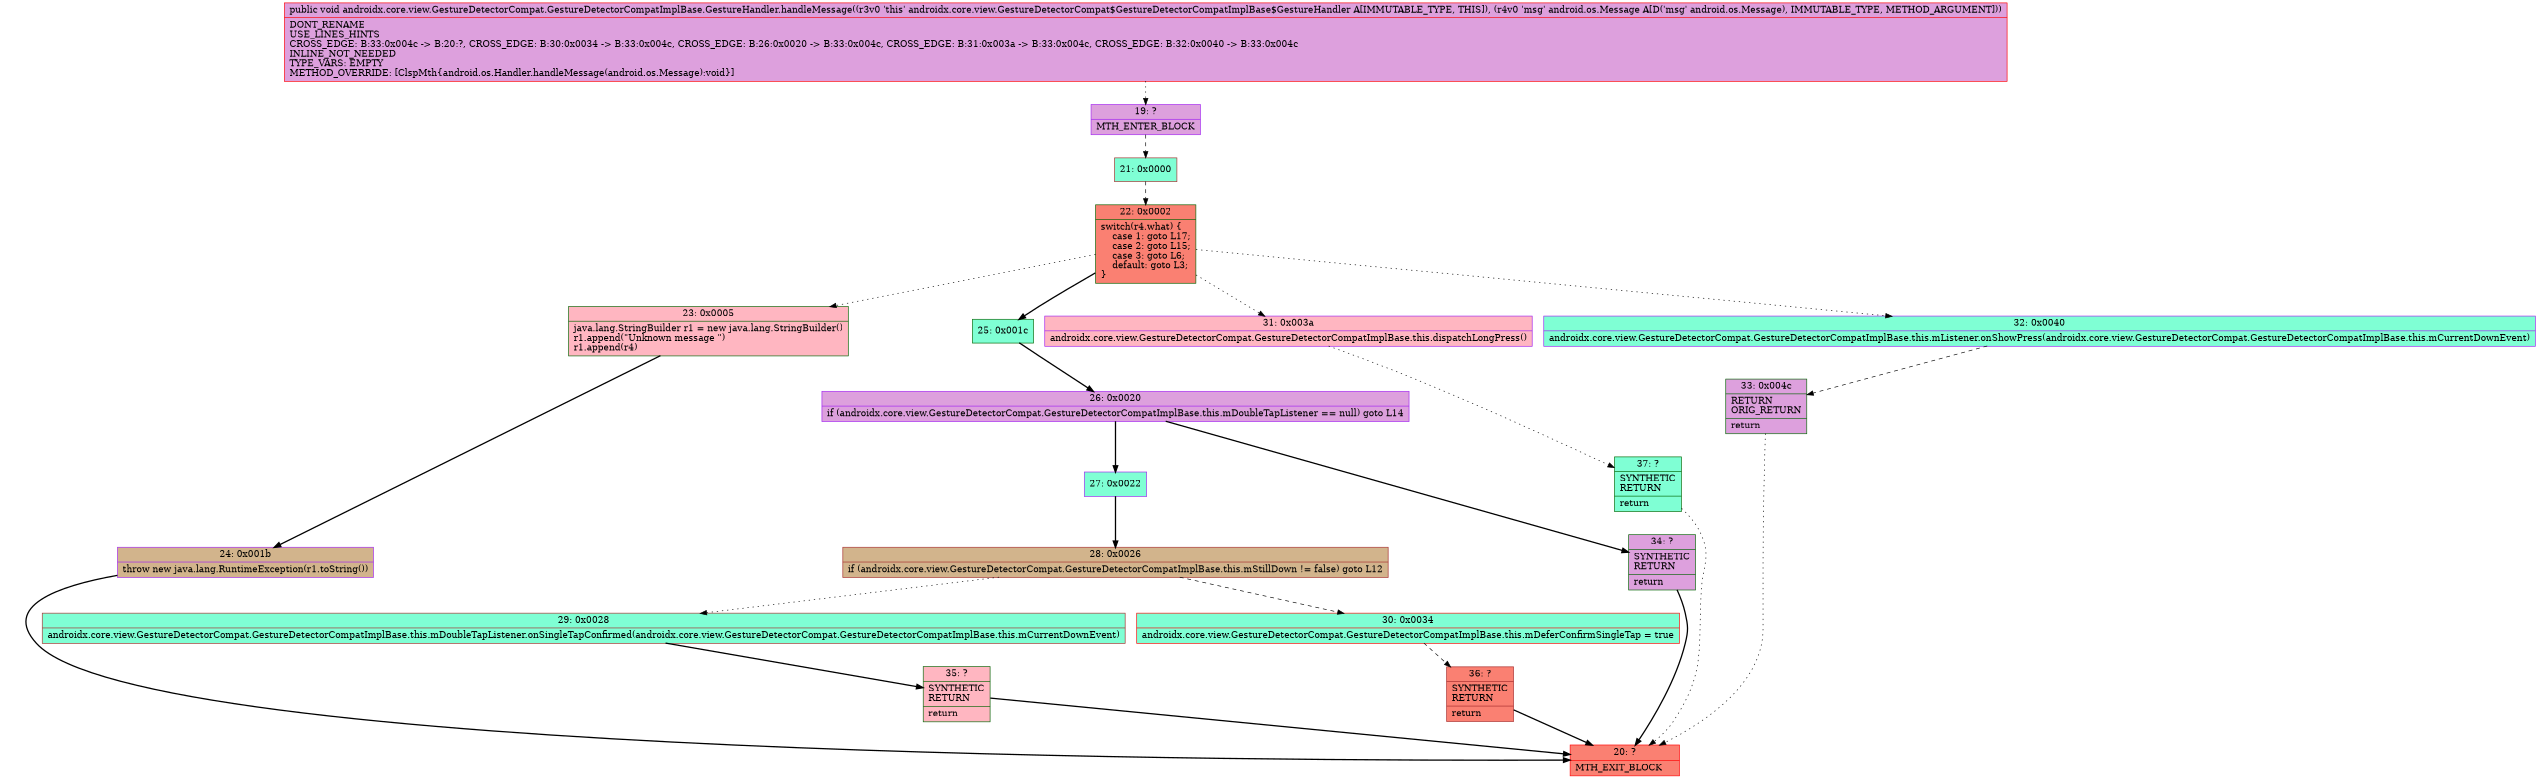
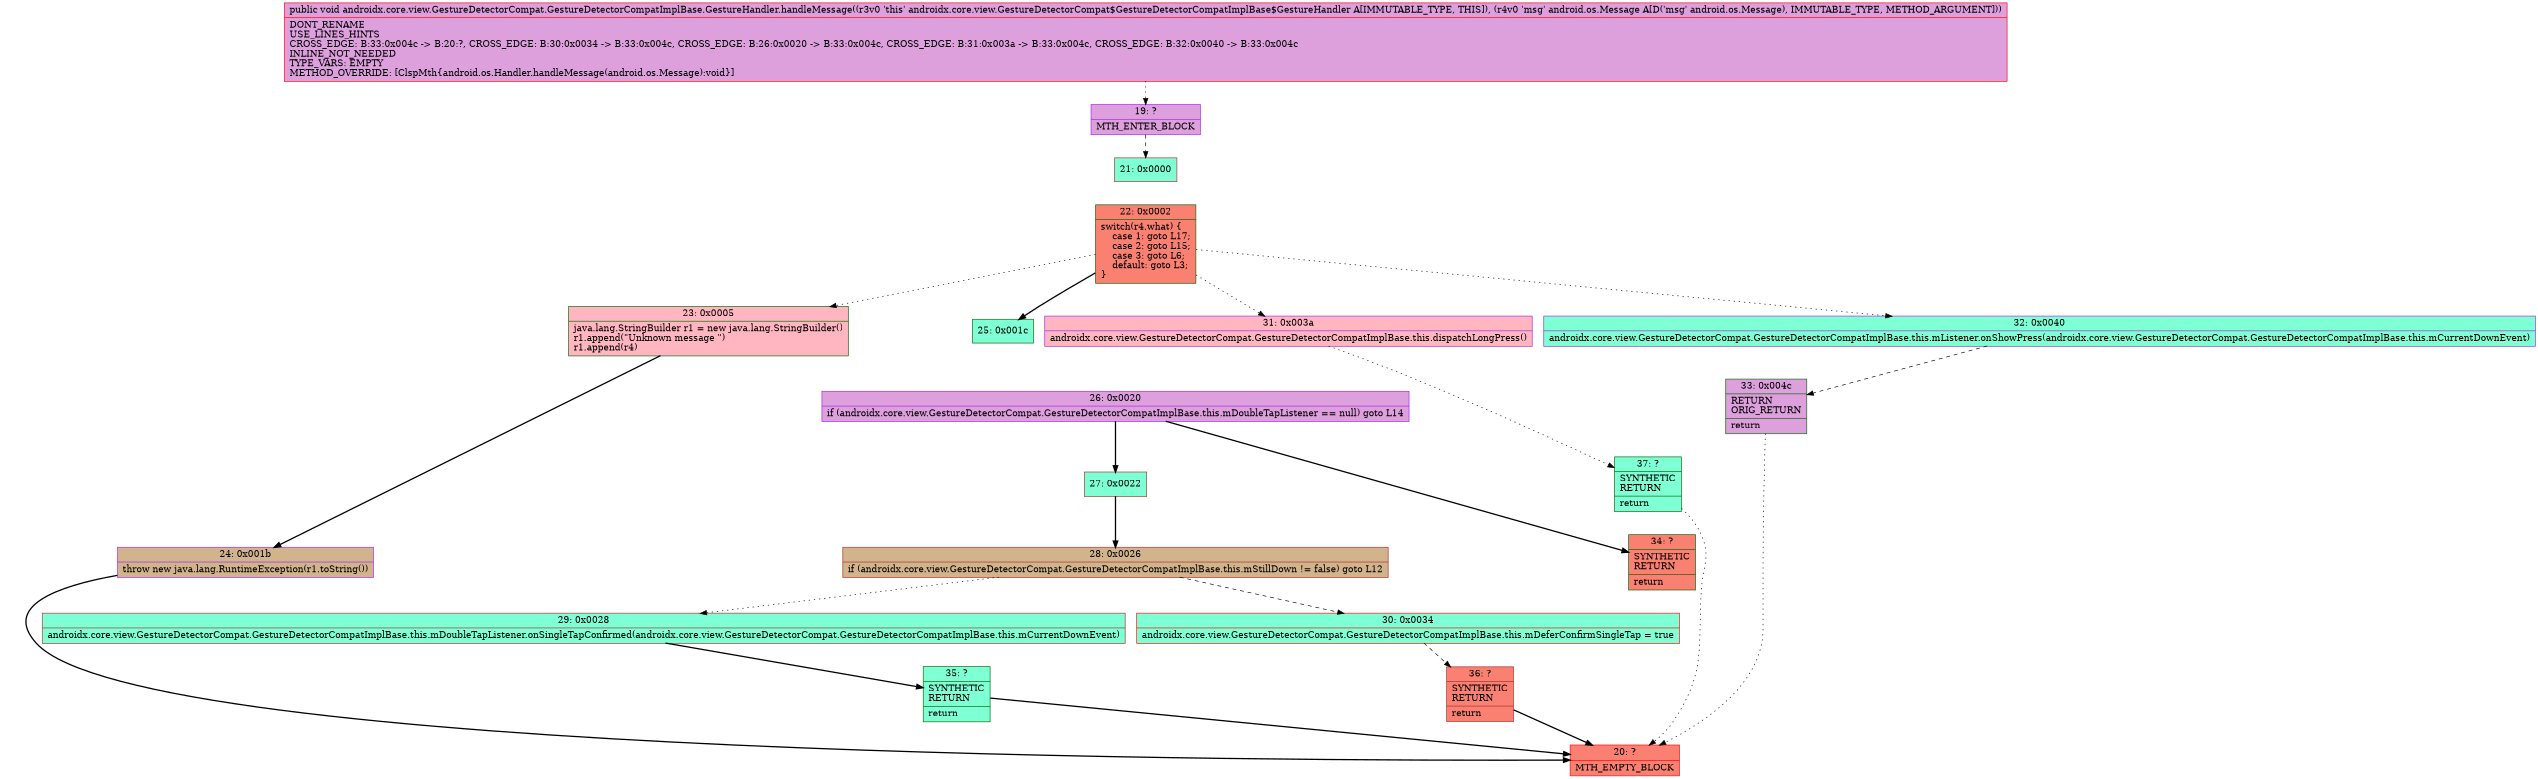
edge "21: 0x0000" -> "22: 0x0002": removed
edge "25: 0x001c" -> "26: 0x0020": removed
node "27: 0x0022": color purple -> brown
node "34: ?": fillcolor plum -> salmon
edge "34: ?" -> "20: ?": removed
node "35: ?": fillcolor lightpink -> aquamarine
node "20: ?": text "MTH_EXIT_BLOCK" -> "MTH_EMPTY_BLOCK"
